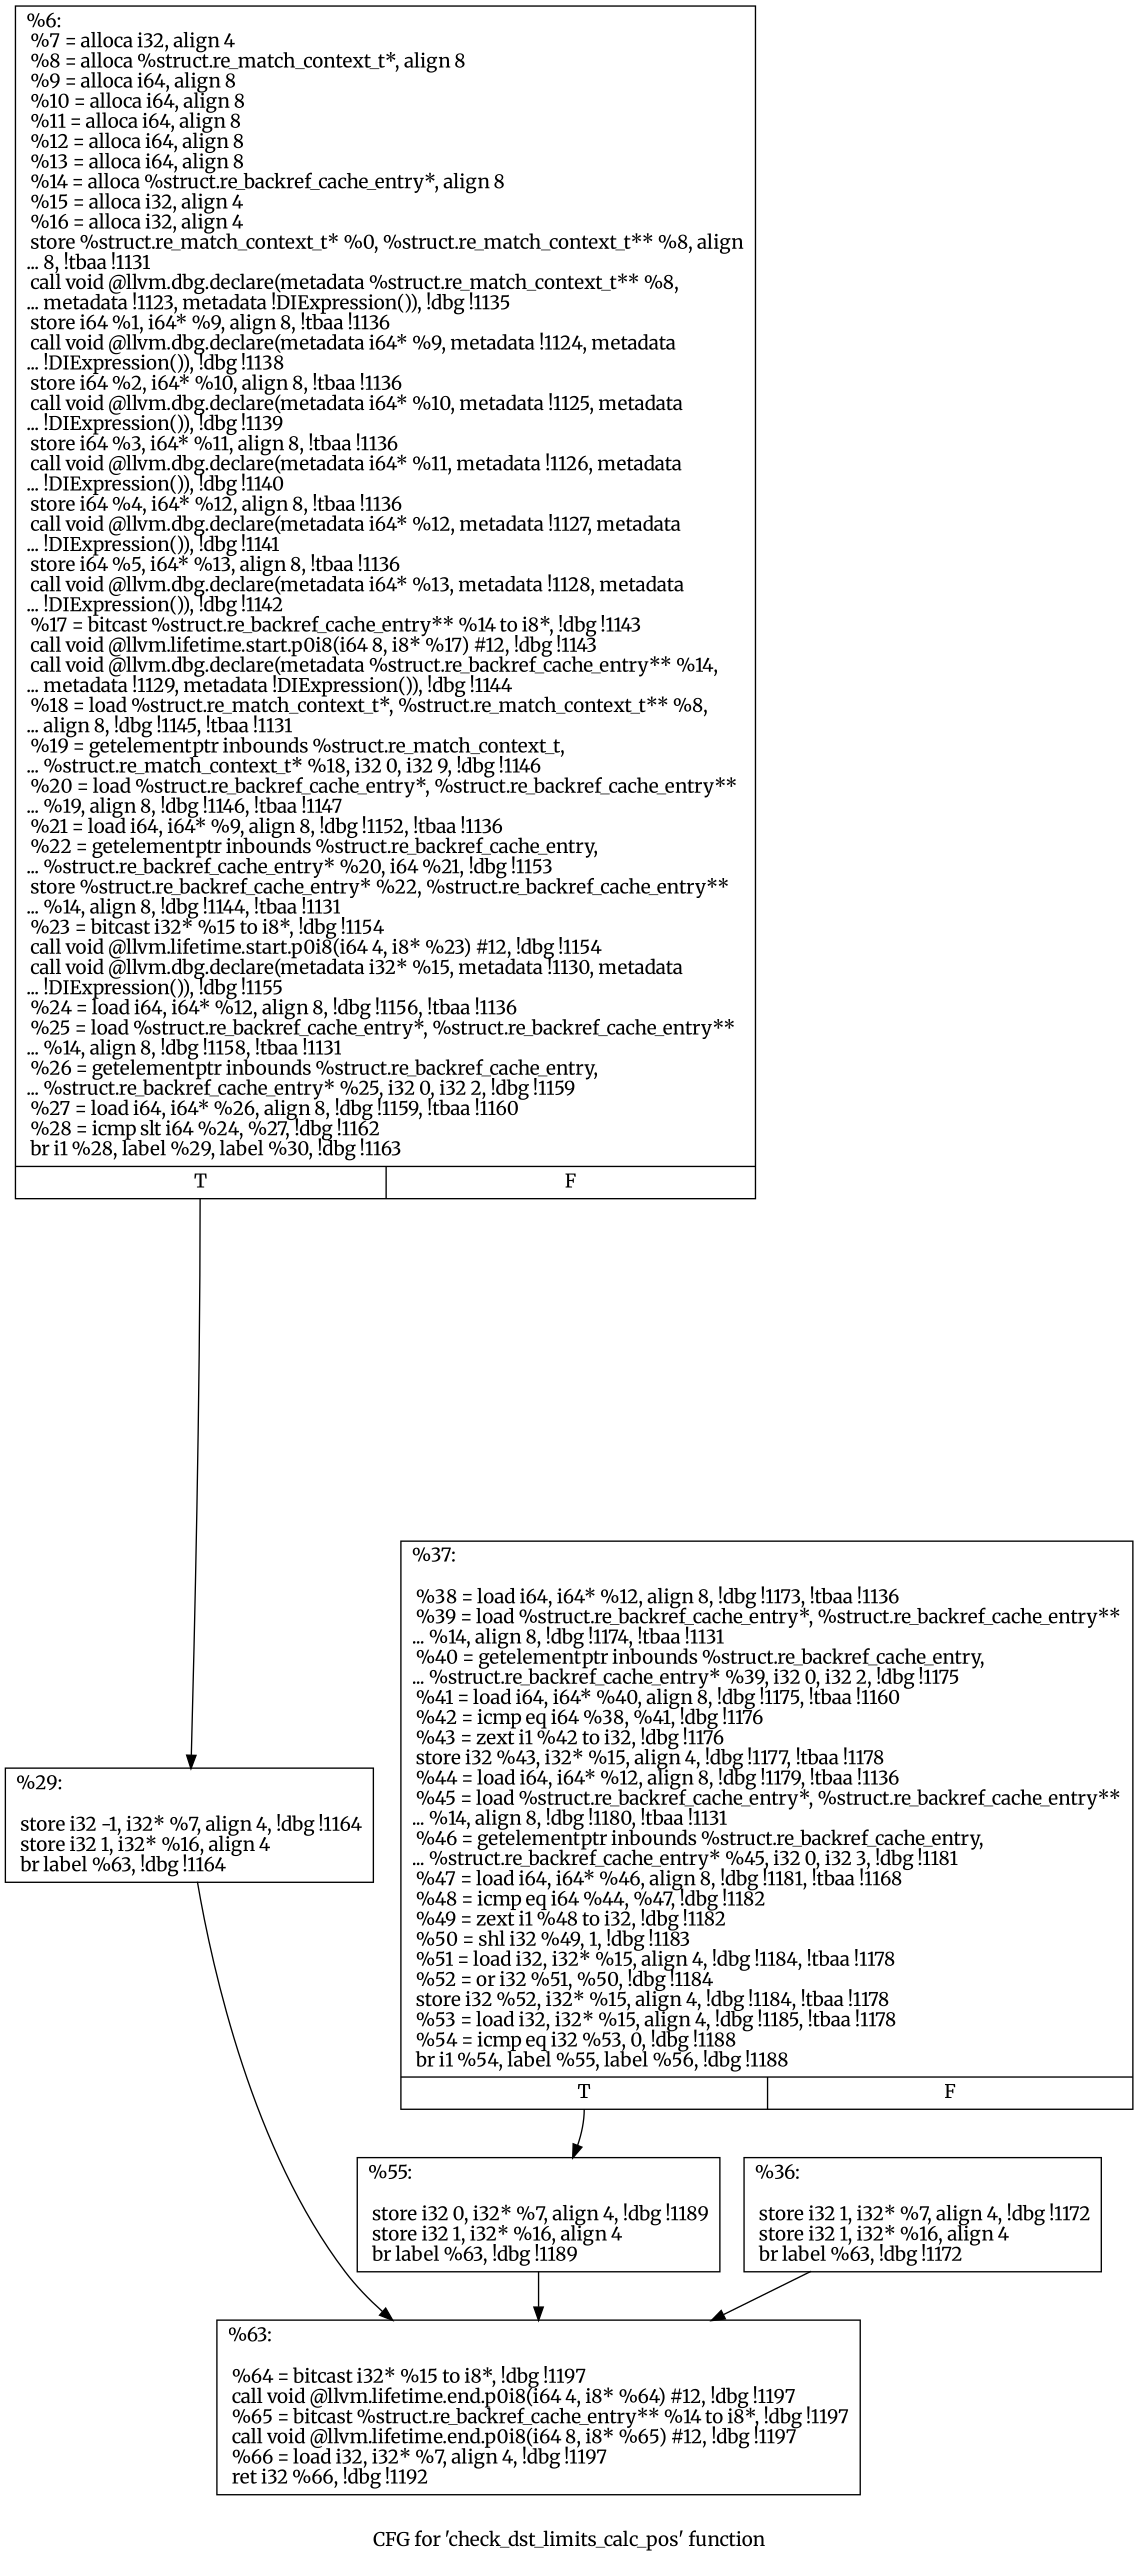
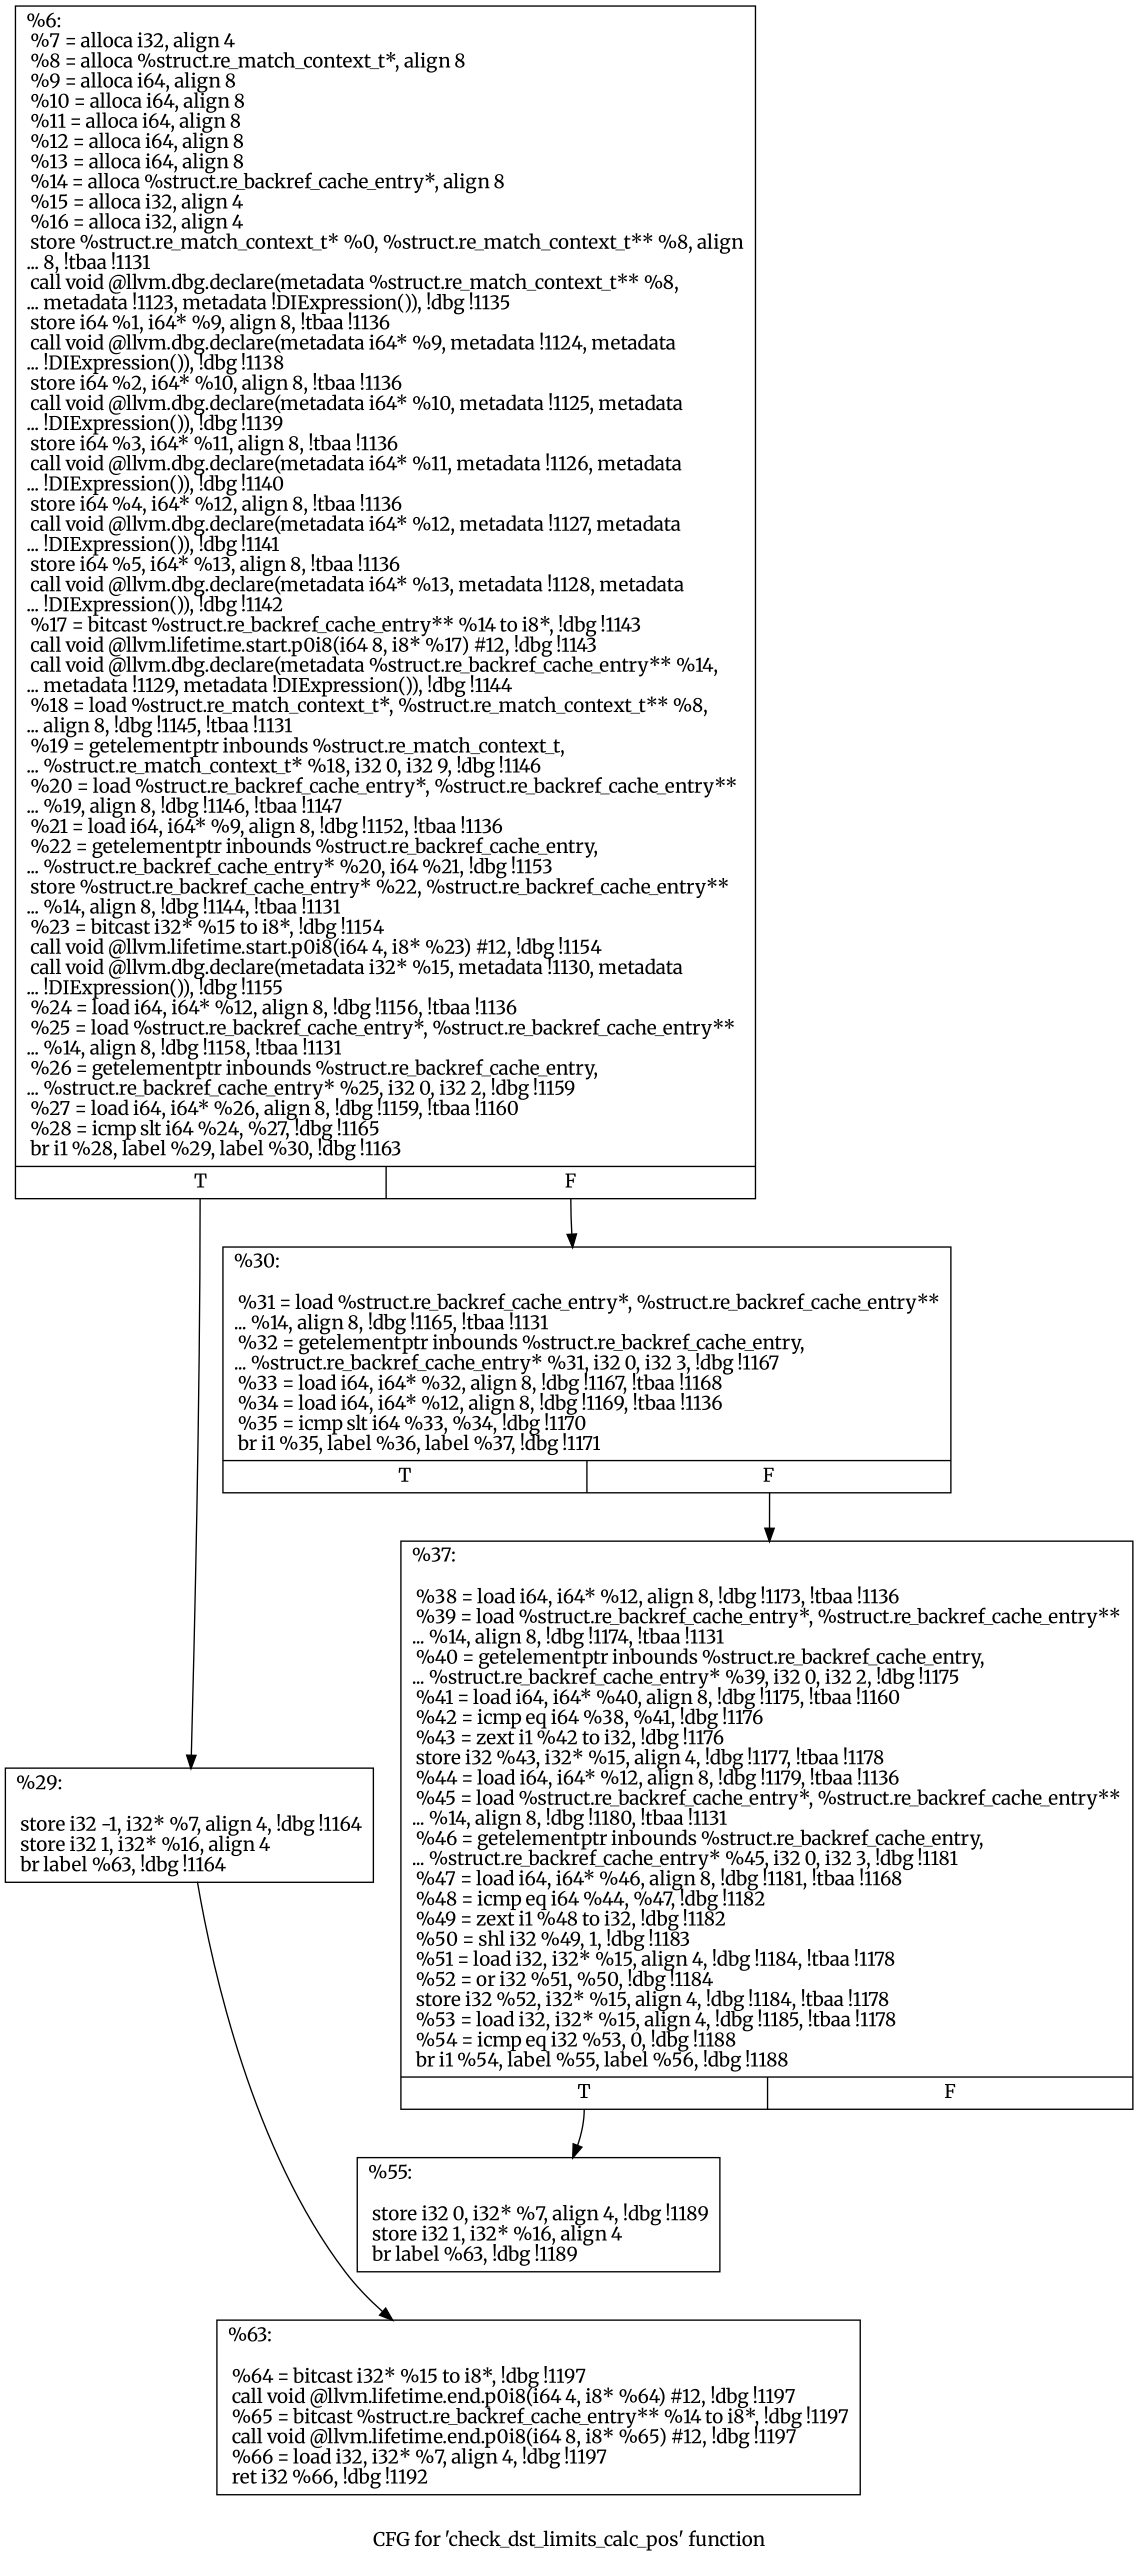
node "%6:": text "%28 = icmp slt i64 %24, %27, !dbg !1162" -> "%28 = icmp slt i64 %24, %27, !dbg !1165"
node "%30:": added
node "%36:": removed
edge "%55:" -> "%63:": removed
